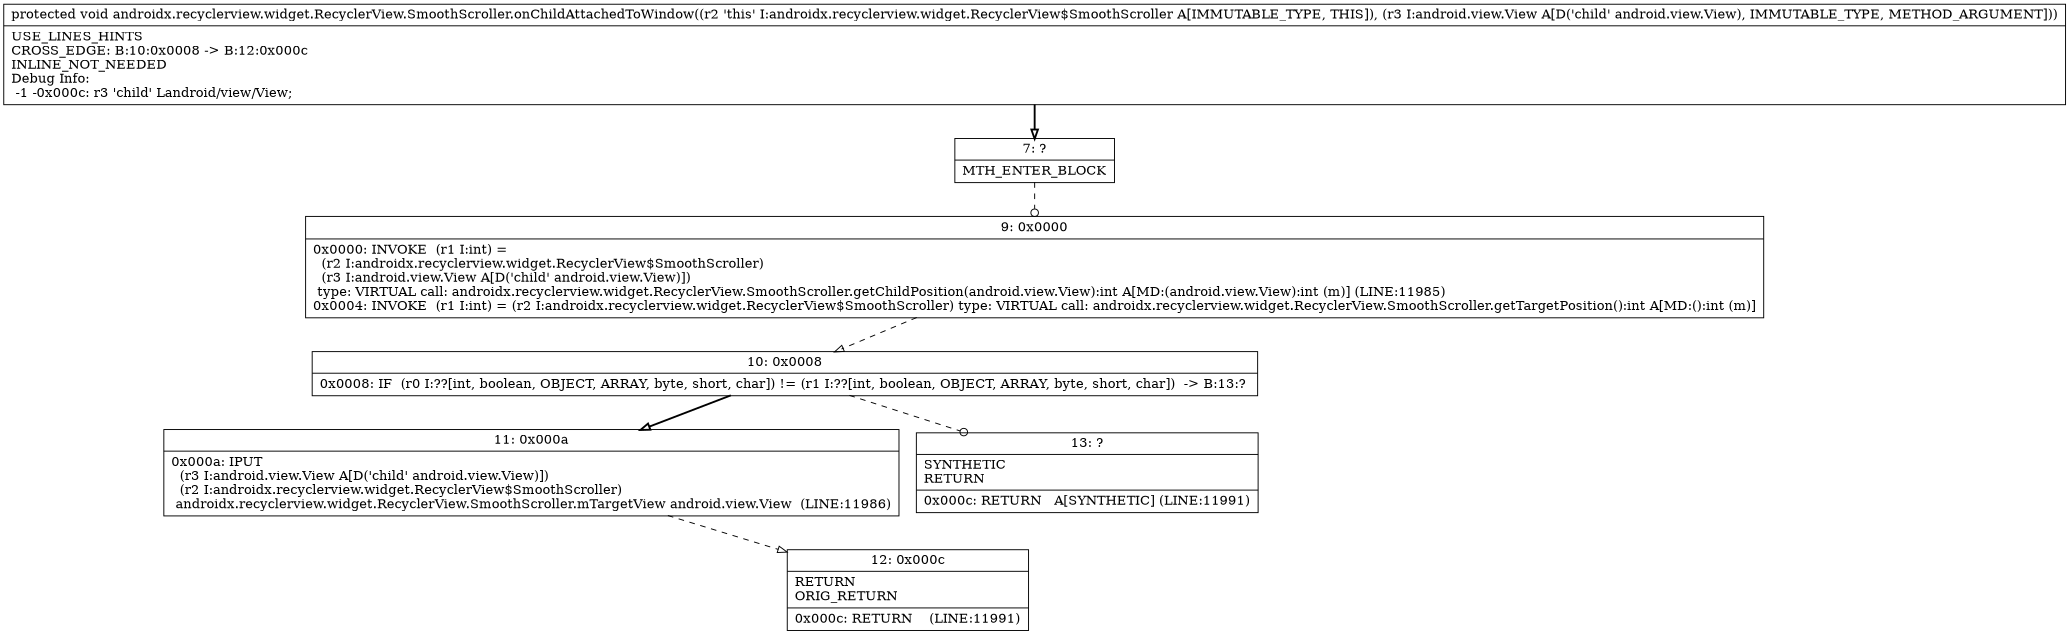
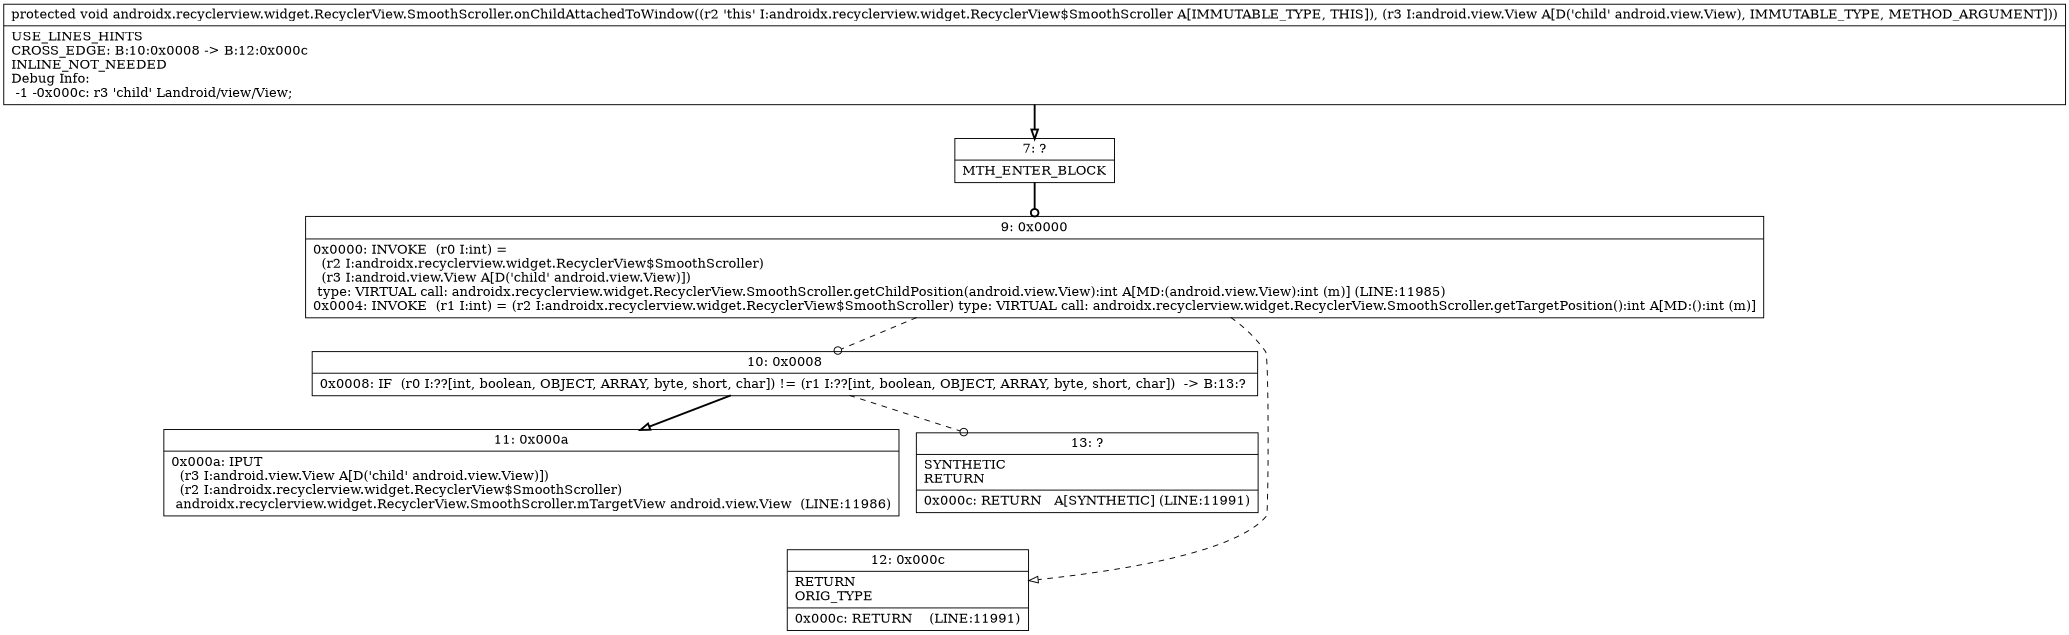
edge "7: ?" -> "9: 0x0000": style dashed -> bold
node "9: 0x0000": text "0x0000: INVOKE  (r1 I:int) =" -> "0x0000: INVOKE  (r0 I:int) ="
edge "9: 0x0000" -> "10: 0x0008": arrowhead onormal -> odot
edge "11: 0x000a" -> "12: 0x000c": now "9: 0x0000" -> "12: 0x000c"
node "12: 0x000c": text "ORIG_RETURN" -> "ORIG_TYPE"
